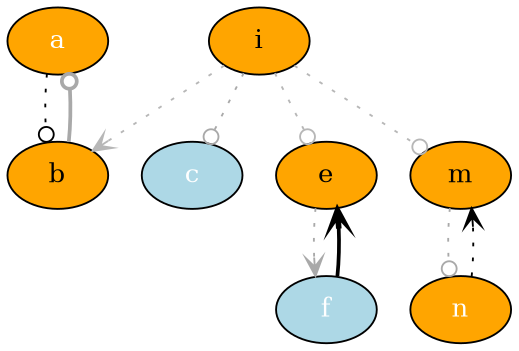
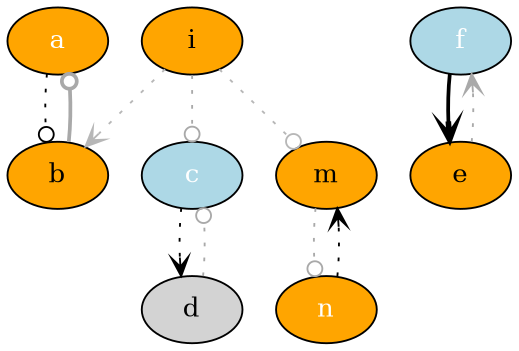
edge "i" -> "e": removed
node "d": added
